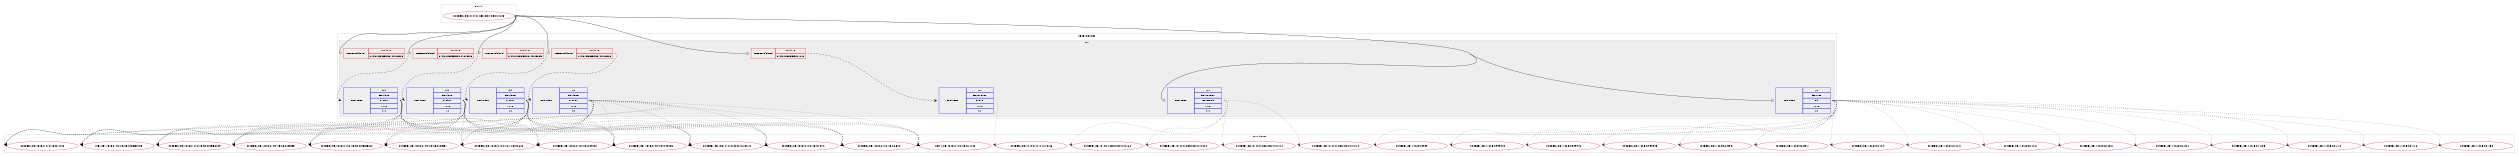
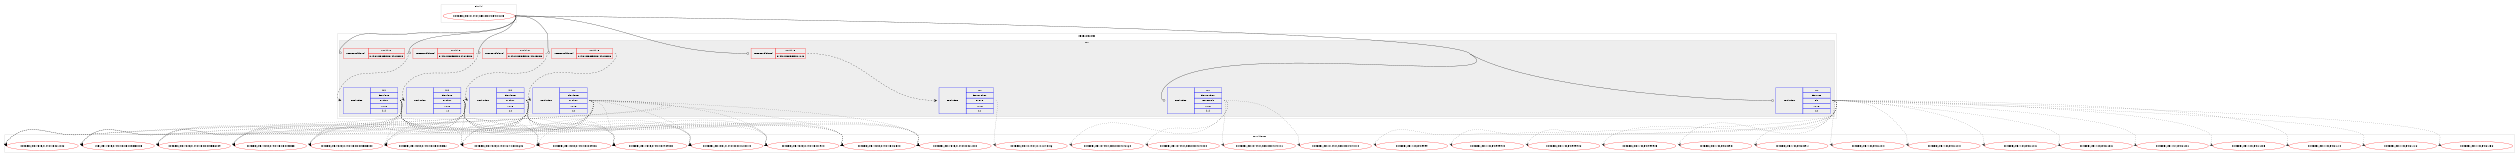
node "pack://dev-lang/python-3.12.4_p1": label "pack://dev-lang/python-3.12.4_p1" -> "portage://dev-lang/python-3.12.4_p1"
node "portage://dev-vcs/git-2.43.4": label "portage://dev-vcs/git-2.43.4" -> "portage://dev-run/git-2.43.4"
